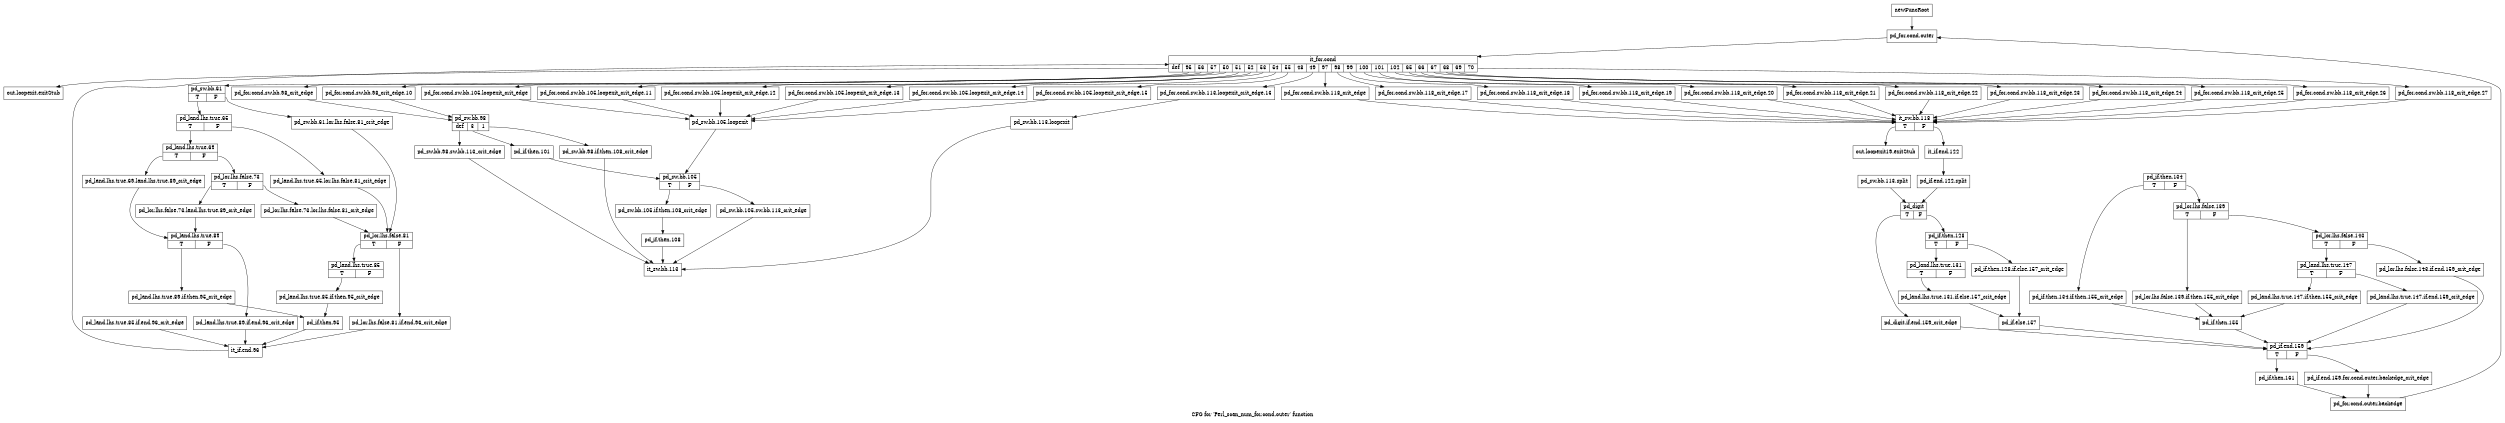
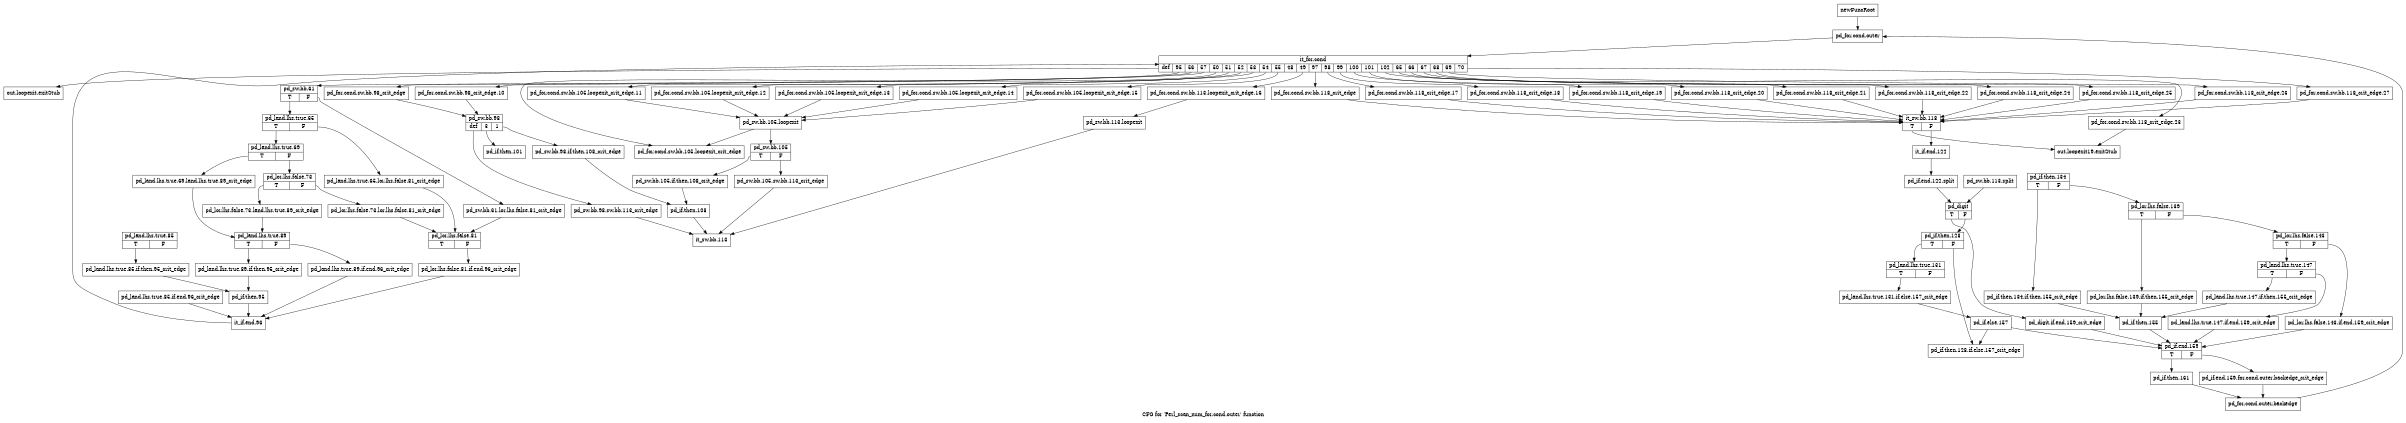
edge "pd_for.cond.sw.bb.118_crit_edge.23" -> "it_sw.bb.118": now "pd_for.cond.sw.bb.118_crit_edge.23" -> "out.loopexit19.exitStub"
edge "pd_for.cond.sw.bb.105.loopexit_crit_edge" -> "pd_sw.bb.105.loopexit": reversed
edge "pd_if.then.101" -> "pd_sw.bb.105": removed
edge "pd_sw.bb.98.if.then.108_crit_edge" -> "it_sw.bb.113": now "pd_sw.bb.98.if.then.108_crit_edge" -> "pd_if.then.108"
edge "pd_lor.lhs.false.81" -> "pd_land.lhs.true.85": removed
edge "pd_if.then.128.if.else.157_crit_edge" -> "pd_if.else.157": reversed
